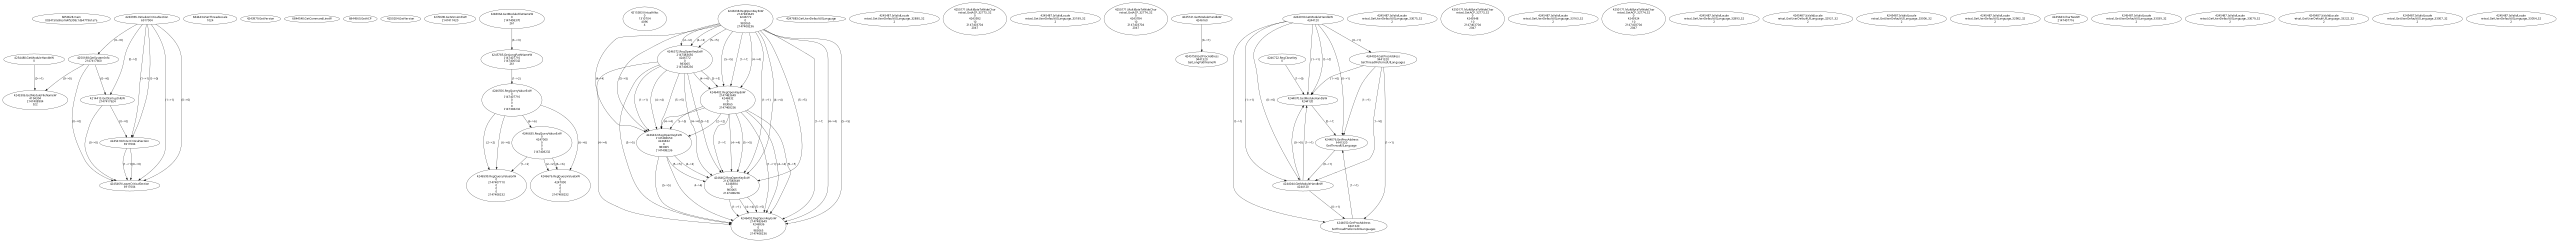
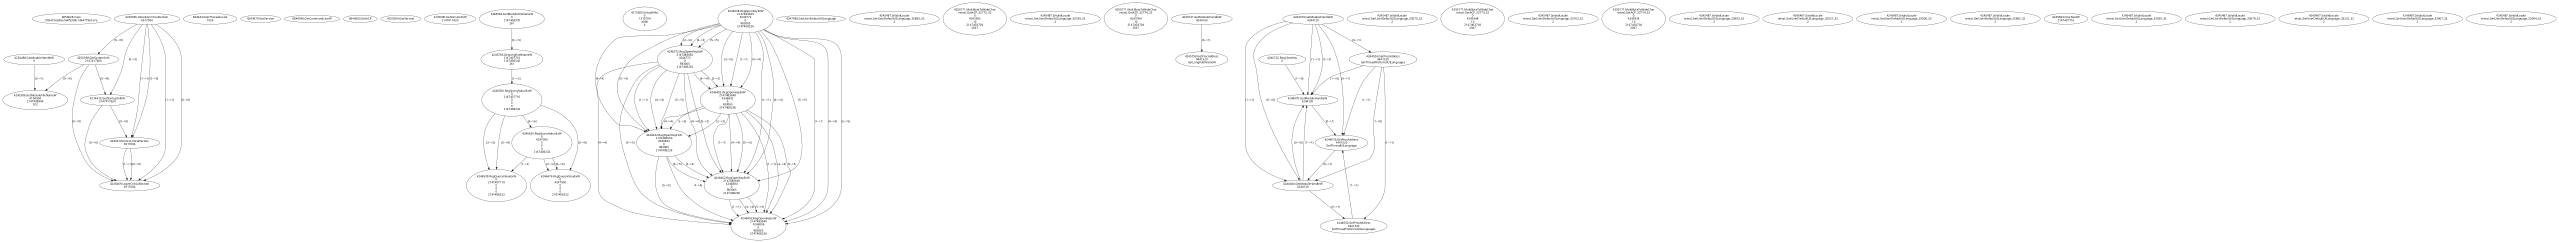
edge "4244018.GetModuleHandleW 4244120" -> "4244050.GetProcAddress 9441320 SetThreadPreferredUILanguages": removed, label "(0-->1)"
